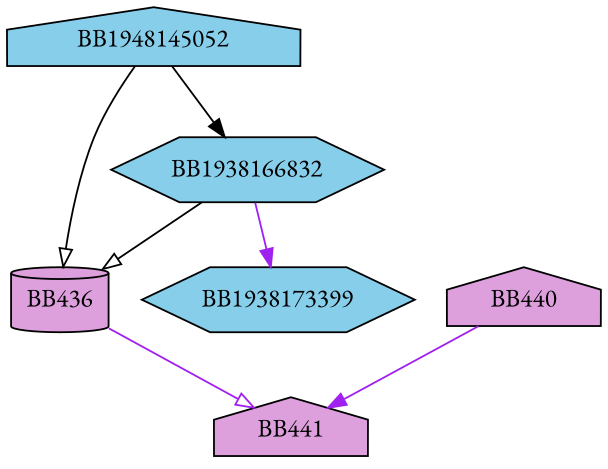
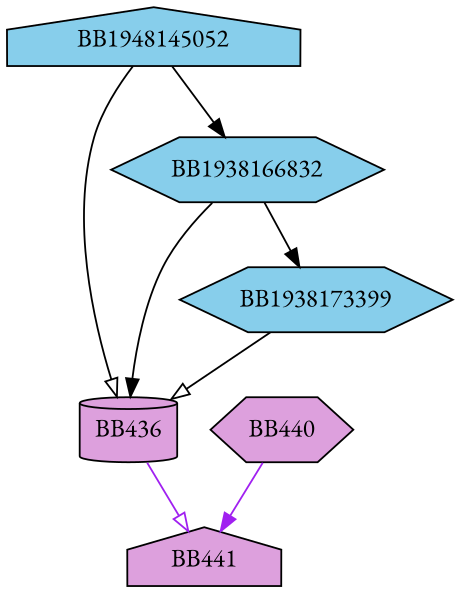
edge "BB1938166832" -> "BB1938173399": color purple -> black
edge "BB1938166832" -> "BB436": arrowhead onormal -> normal
node "BB440": shape house -> hexagon
edge "BB1938173399" -> "BB436": added
